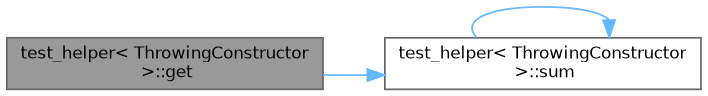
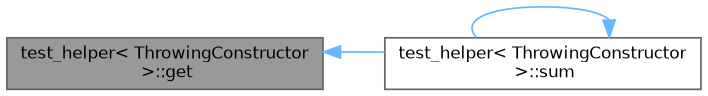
edge "test_helper< ThrowingConstructor >::get" -> "test_helper< ThrowingConstructor >::sum": reversed
